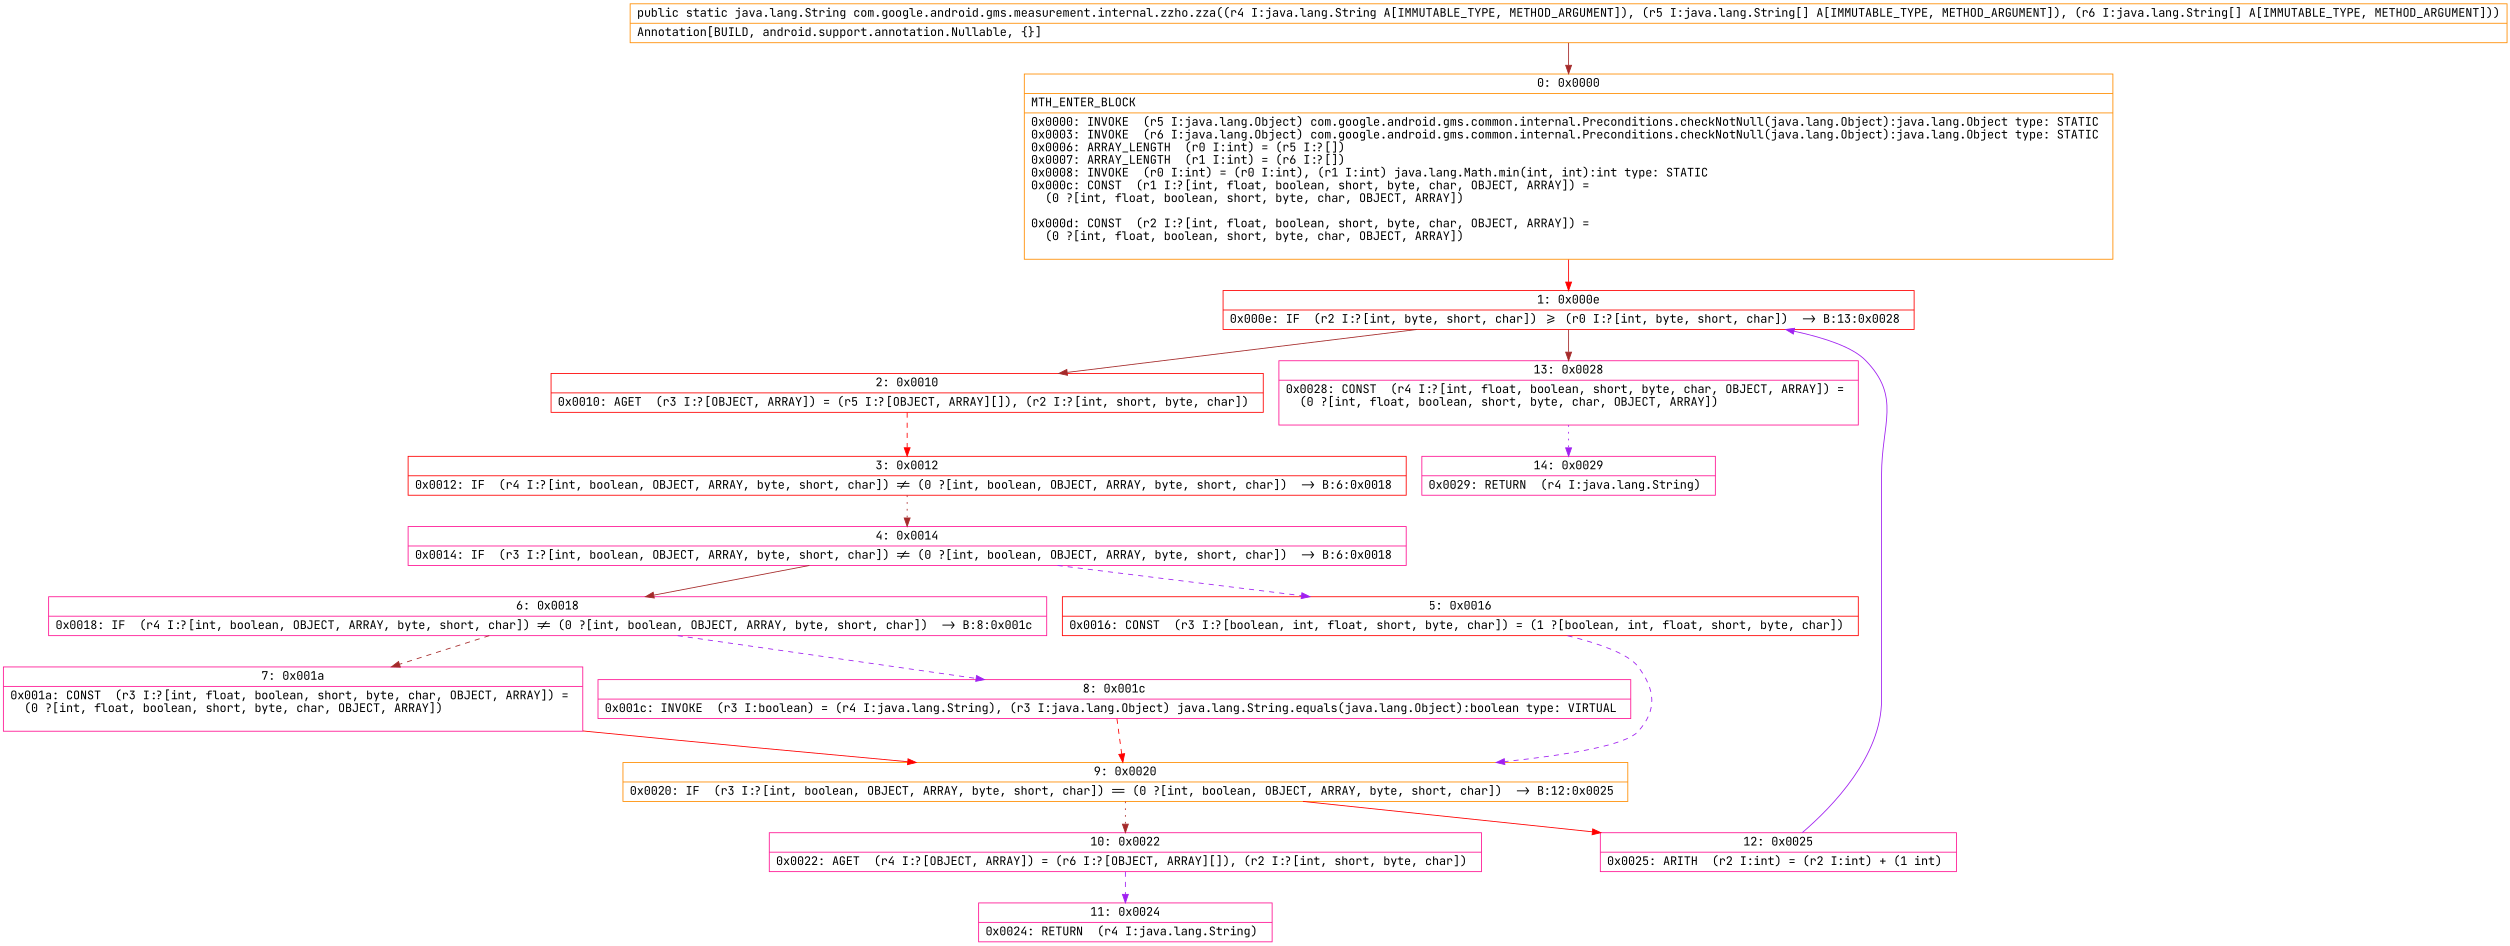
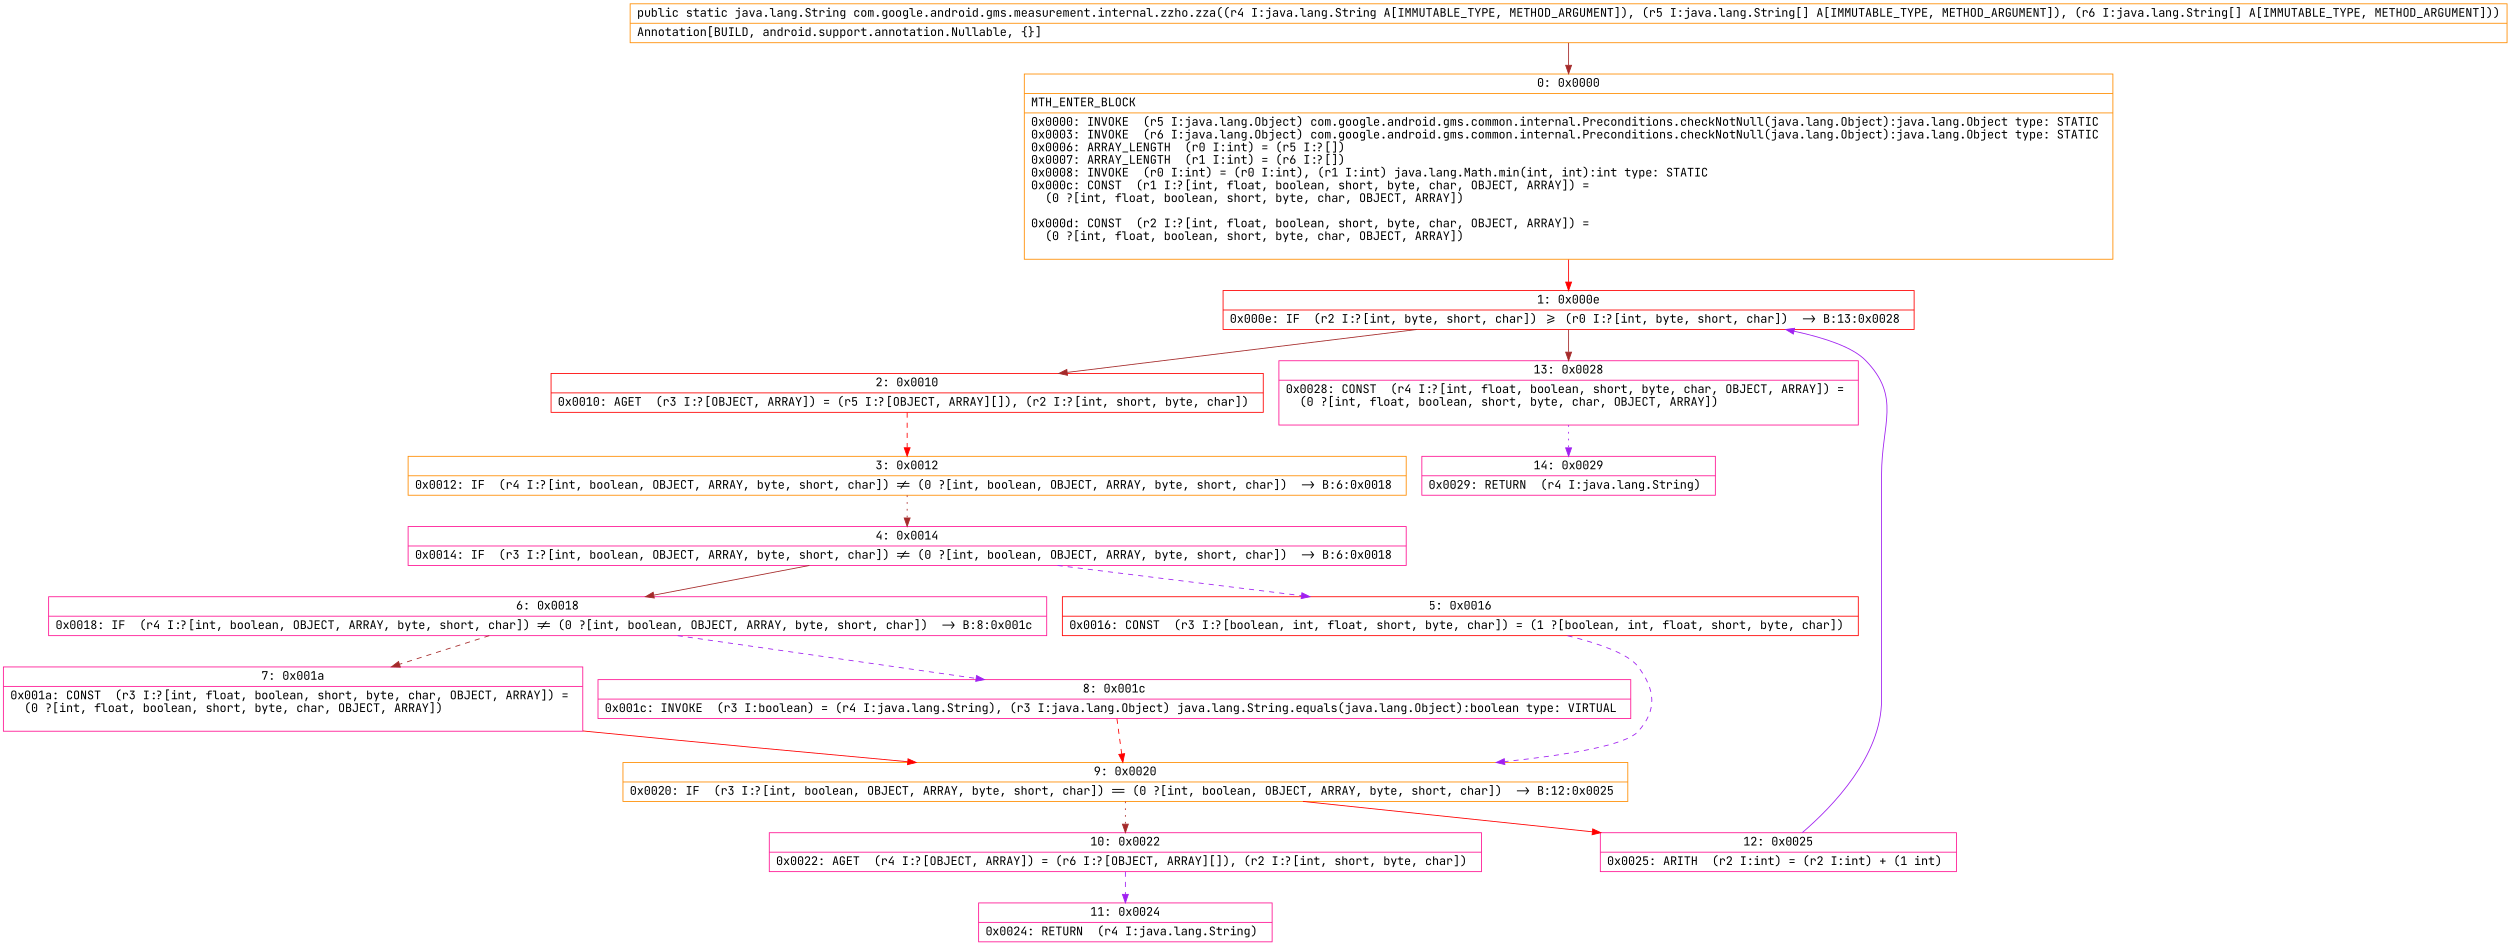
node "3: 0x0012": color red -> darkorange
